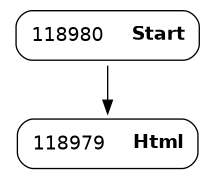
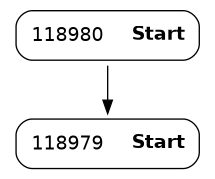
node "118979": text "Html" -> "Start"
